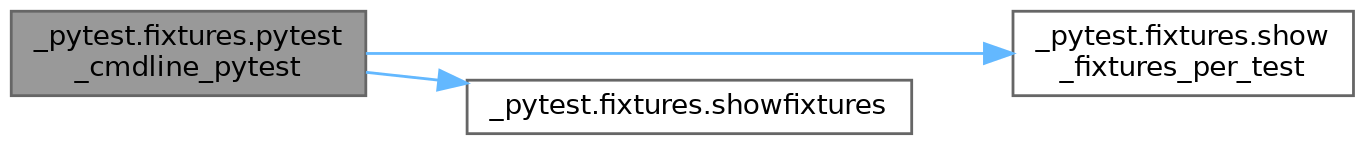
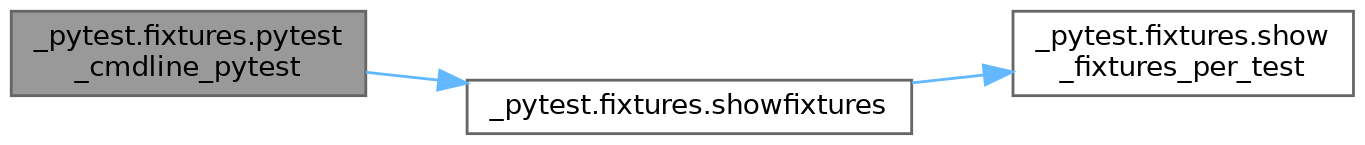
edge "_pytest.fixtures.pytest _cmdline_pytest" -> "_pytest.fixtures.show _fixtures_per_test": now "_pytest.fixtures.showfixtures" -> "_pytest.fixtures.show _fixtures_per_test"
